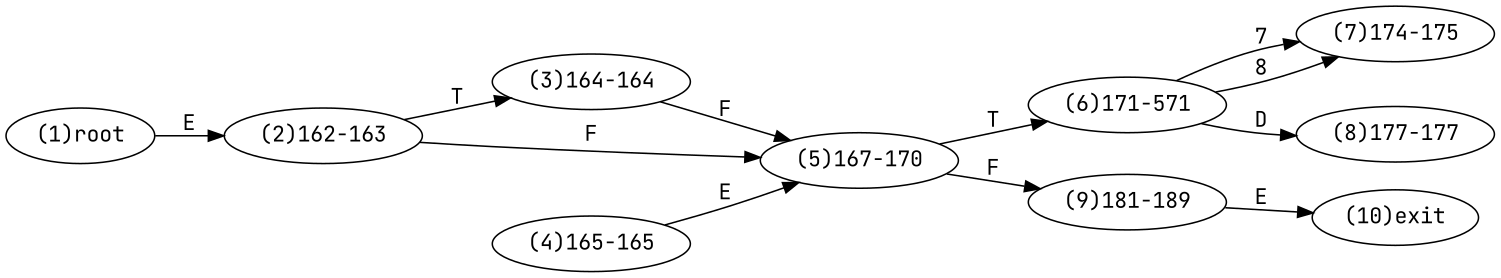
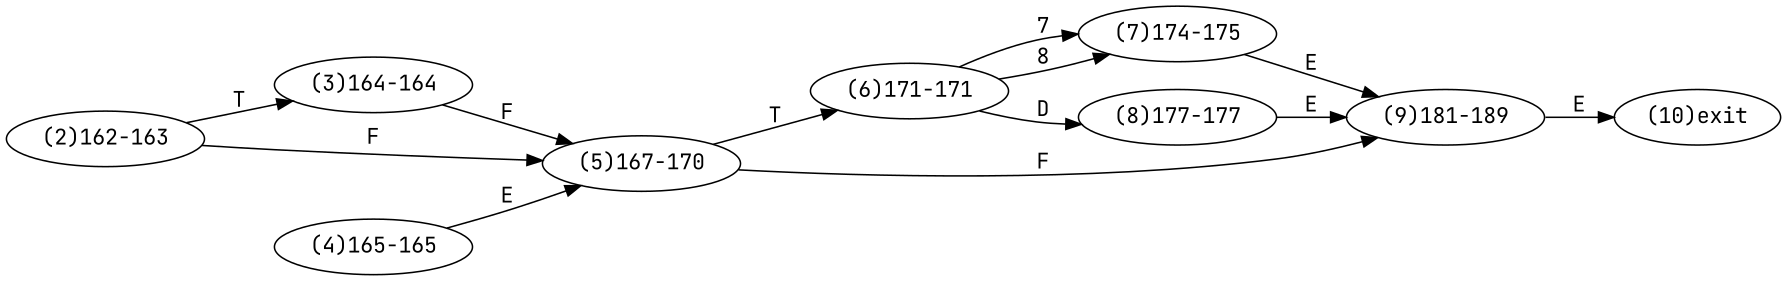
edge "(7)174-175" -> "(9)181-189": added, label "E"
node "(6)171-571": label "(6)171-571" -> "(6)171-171"
edge "(8)177-177" -> "(9)181-189": added, label "E"
node "(1)root": removed
